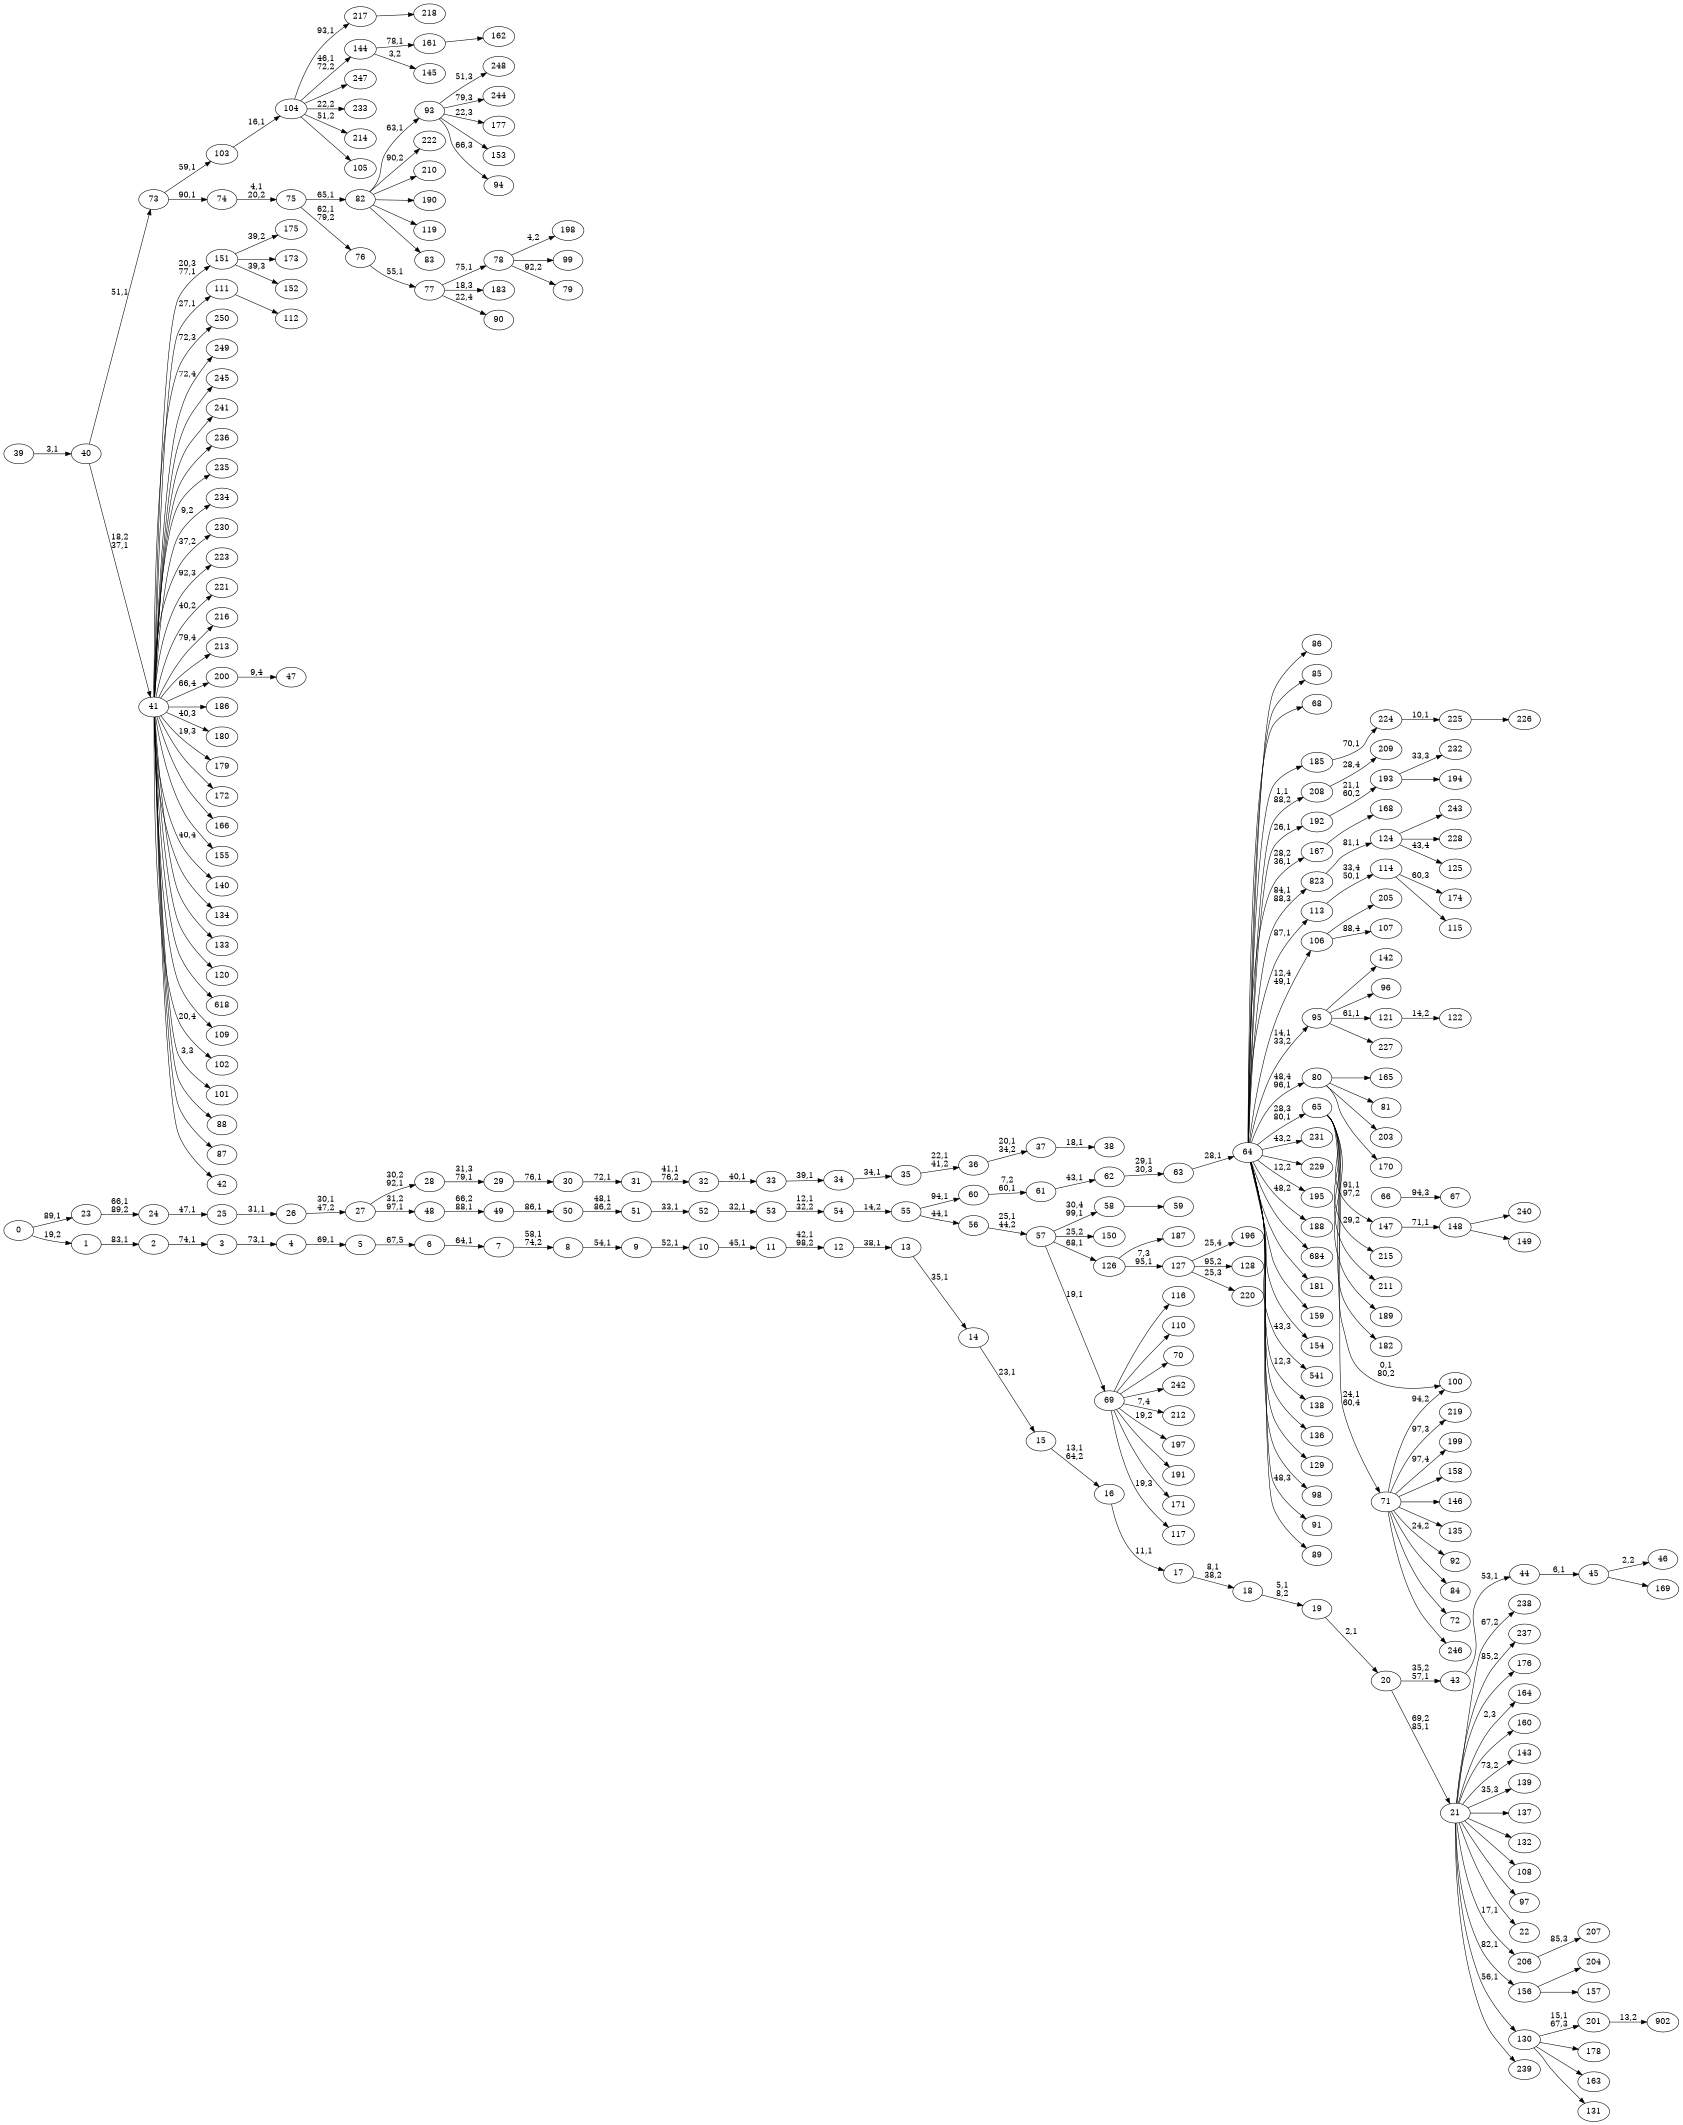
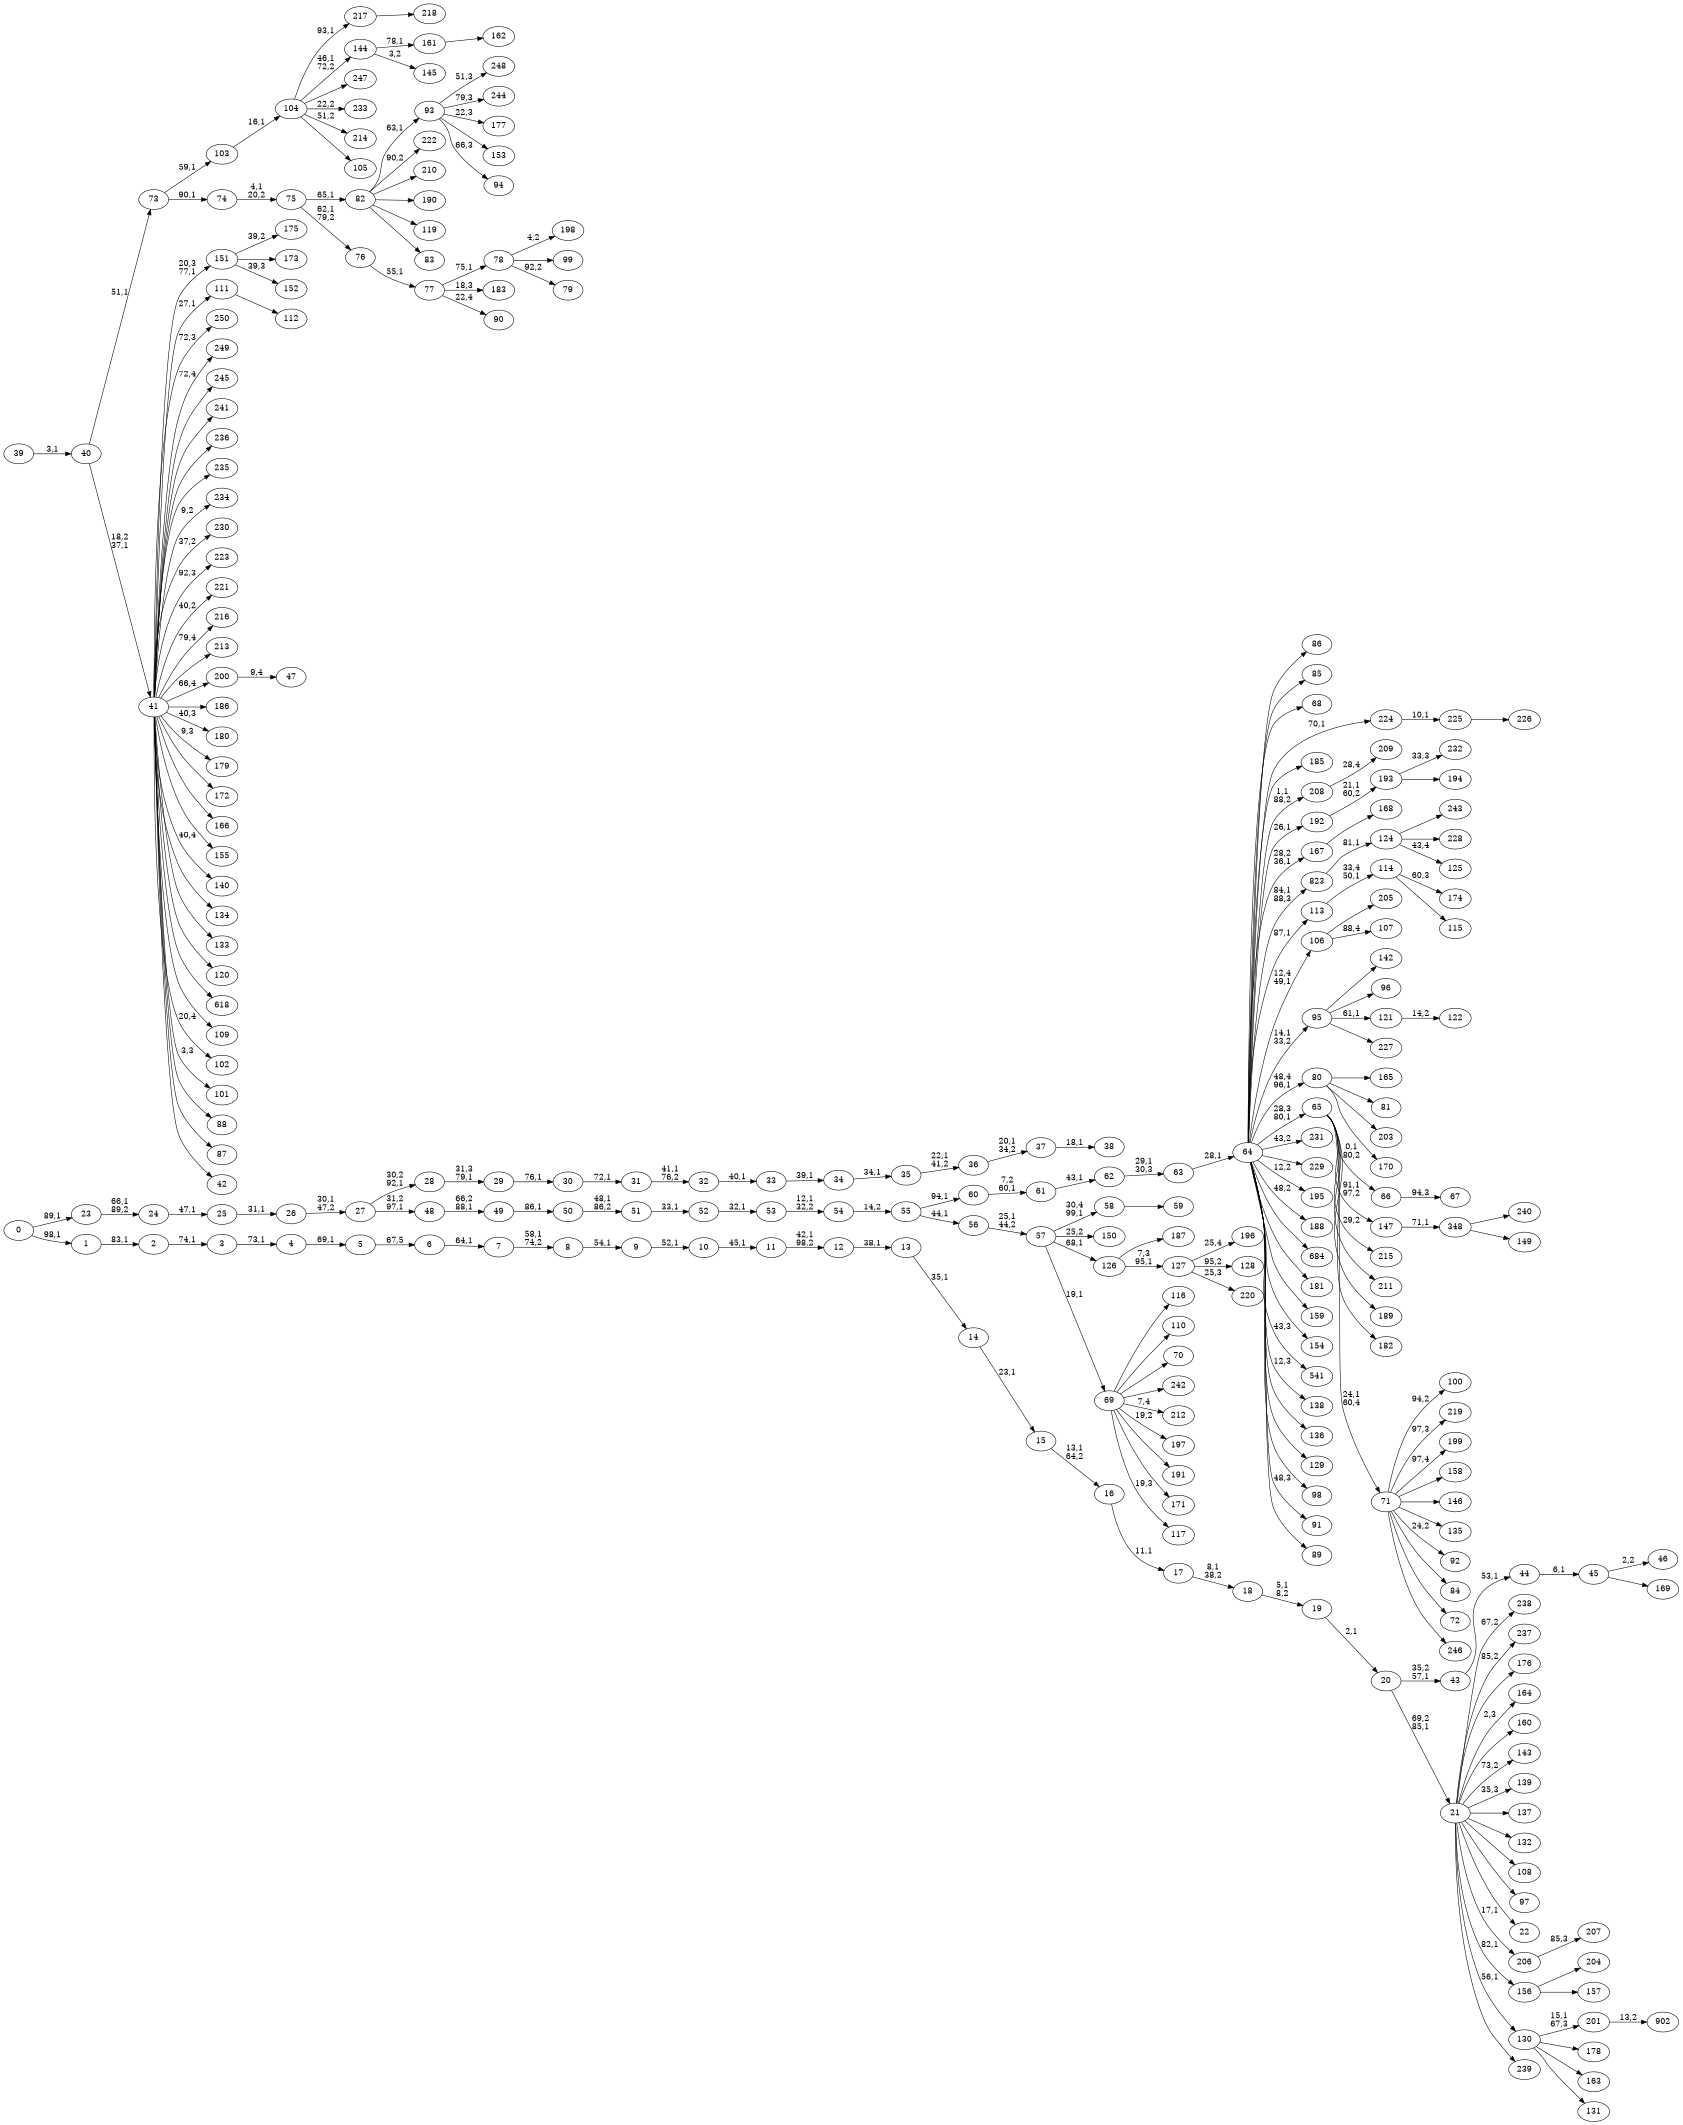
edge "41" -> "179": label "19,3" -> "9,3"
edge "185" -> "224": now "64" -> "224"
node "148": label "148" -> "348"
edge "0" -> "1": label "19,2" -> "98,1"
edge "65" -> "100": now "65" -> "66"
